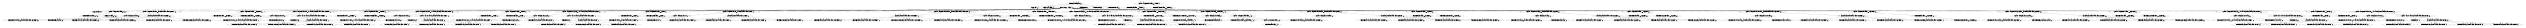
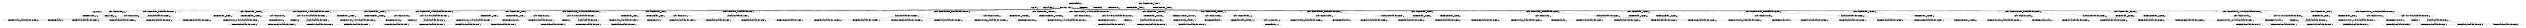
node "(FIELD_IDENTIFIER,linkName,linkName)": added
